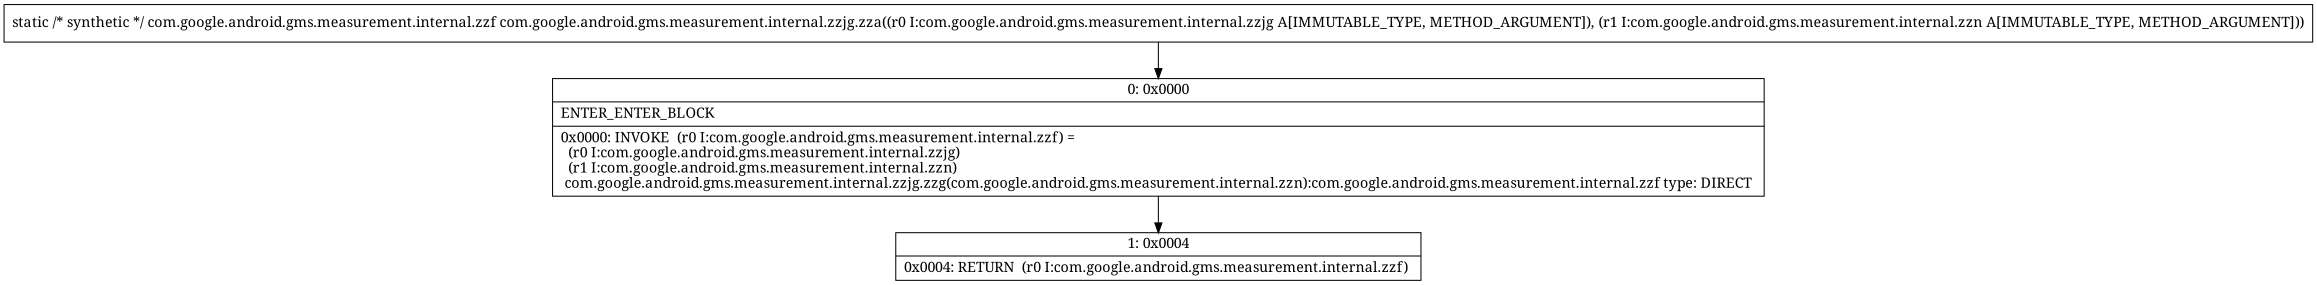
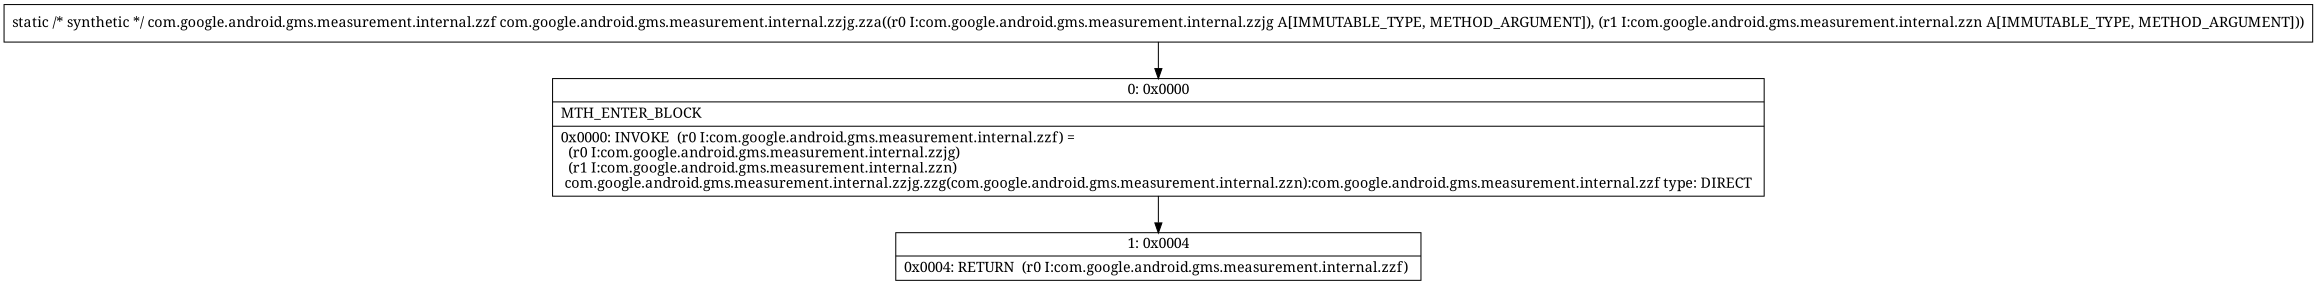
node "0: 0x0000": text "ENTER_ENTER_BLOCK" -> "MTH_ENTER_BLOCK"
